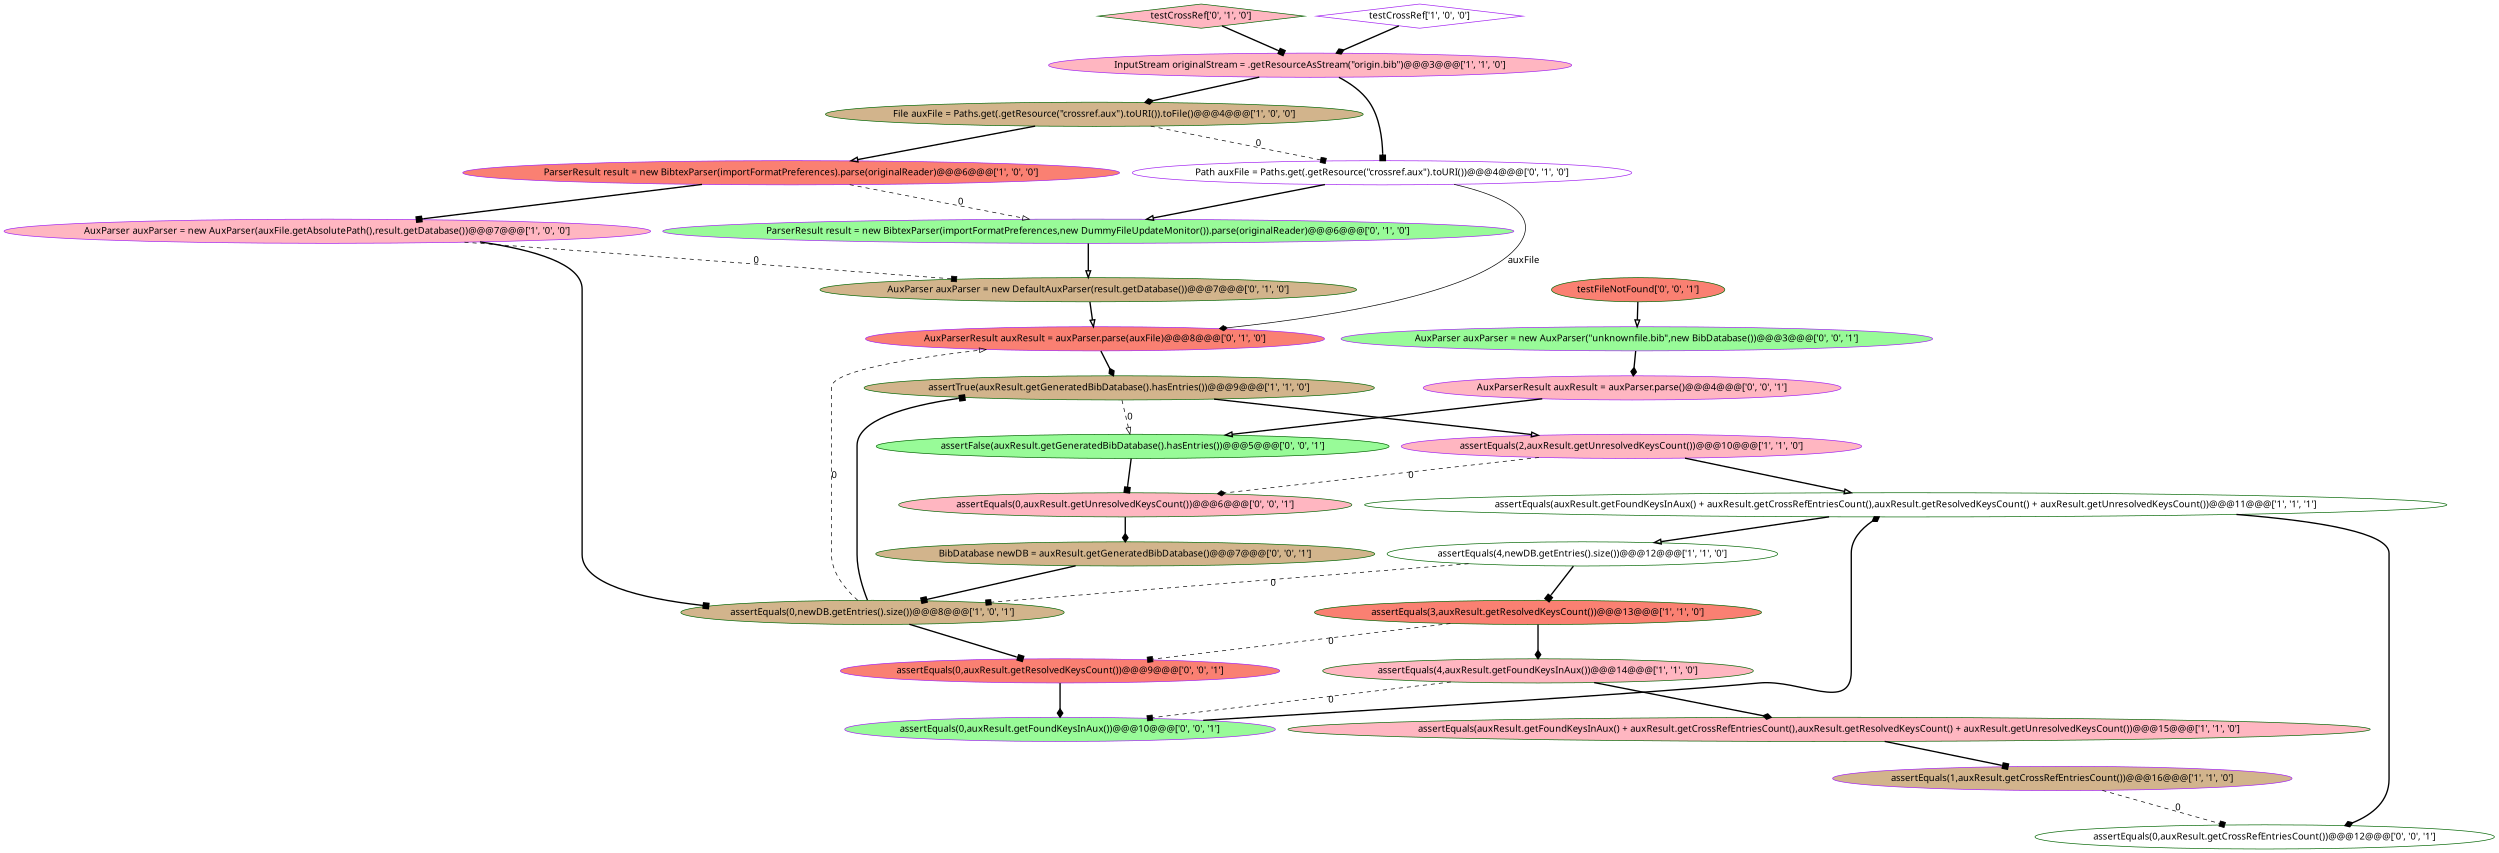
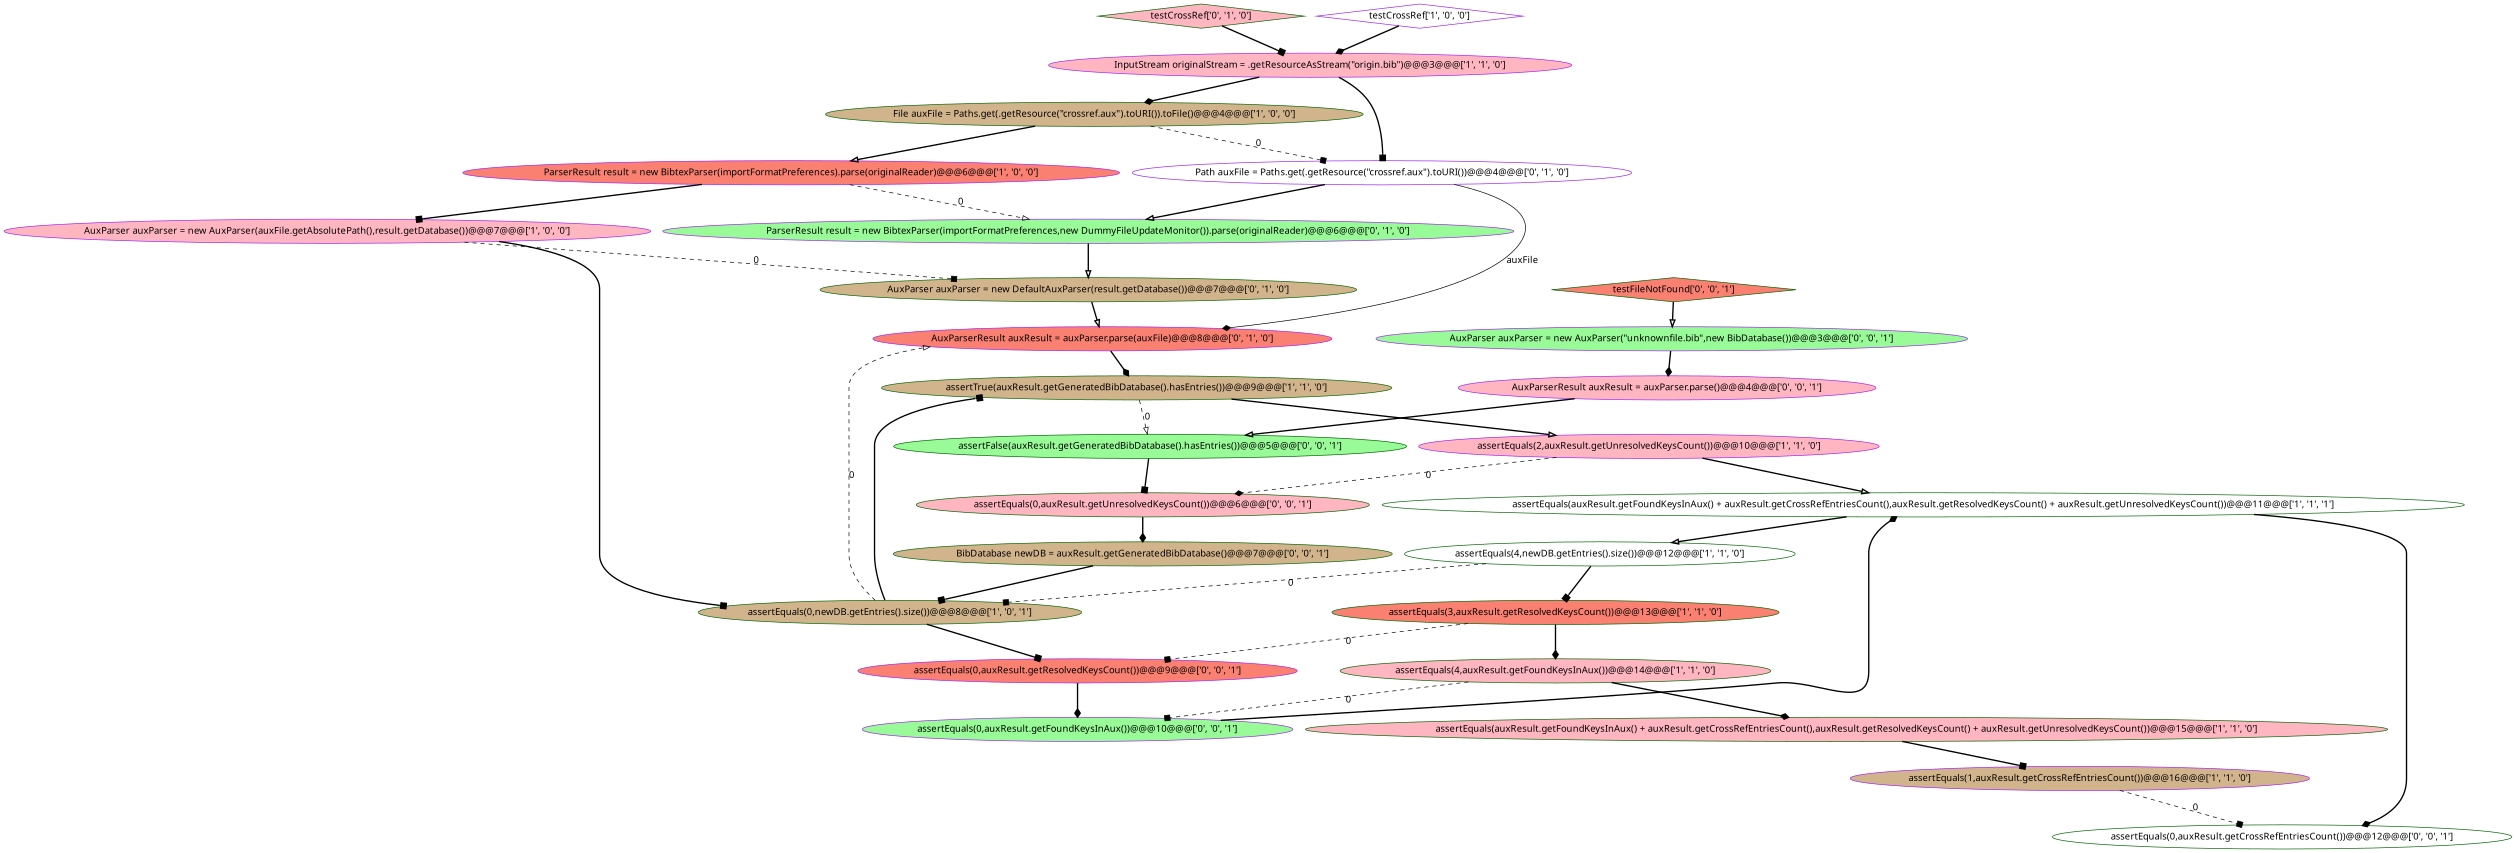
node "testFileNotFound['0', '0', '1']": shape ellipse -> diamond
